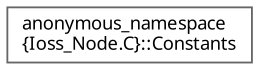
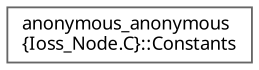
node "anonymous_namespace {Ioss_Node.C}::Constants": label "anonymous_namespace {Ioss_Node.C}::Constants" -> "anonymous_anonymous {Ioss_Node.C}::Constants"
